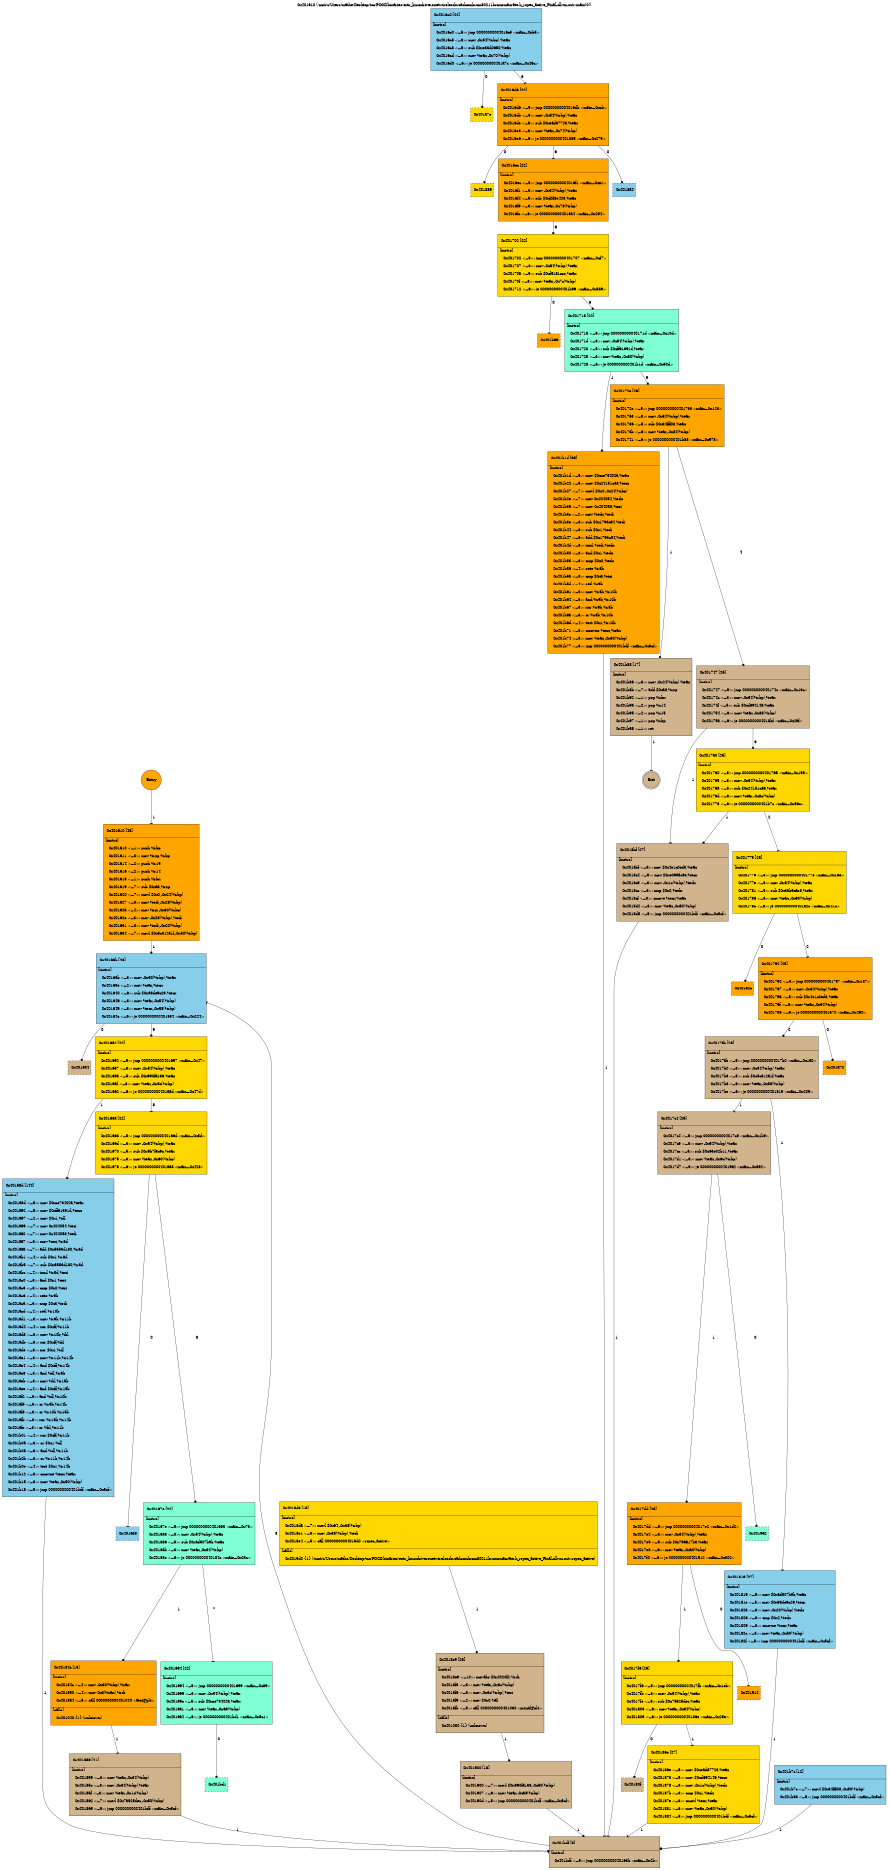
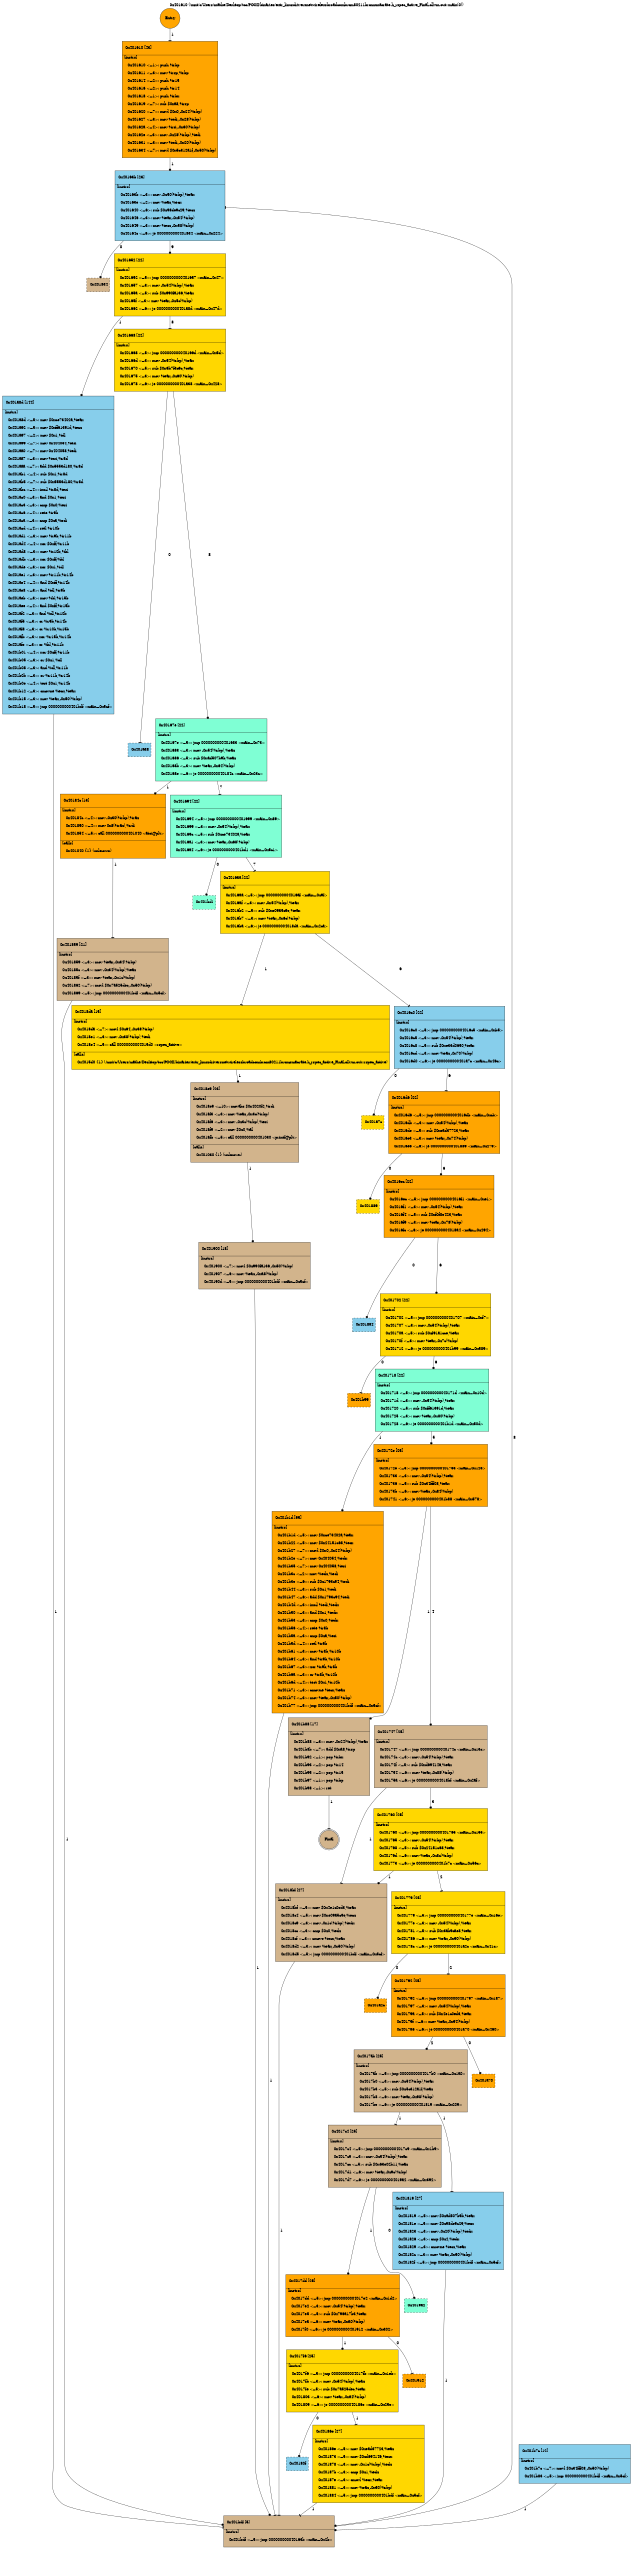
edge "0x4016d6 [22]" -> "0x4016ec [22]": arrowhead tee -> dot
edge "0x4016d6 [22]" -> "0x4018a4": now "0x4016ec [22]" -> "0x4018a4"
node "Exit": label "Exit" -> "Final"
node "0x4016aa [22]": added
node "0x40180f": fillcolor tan -> skyblue
